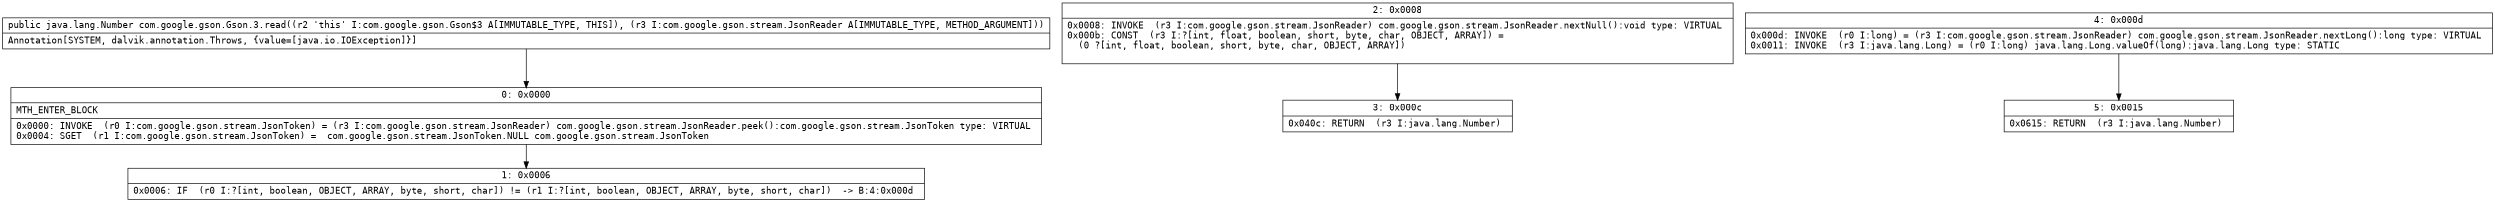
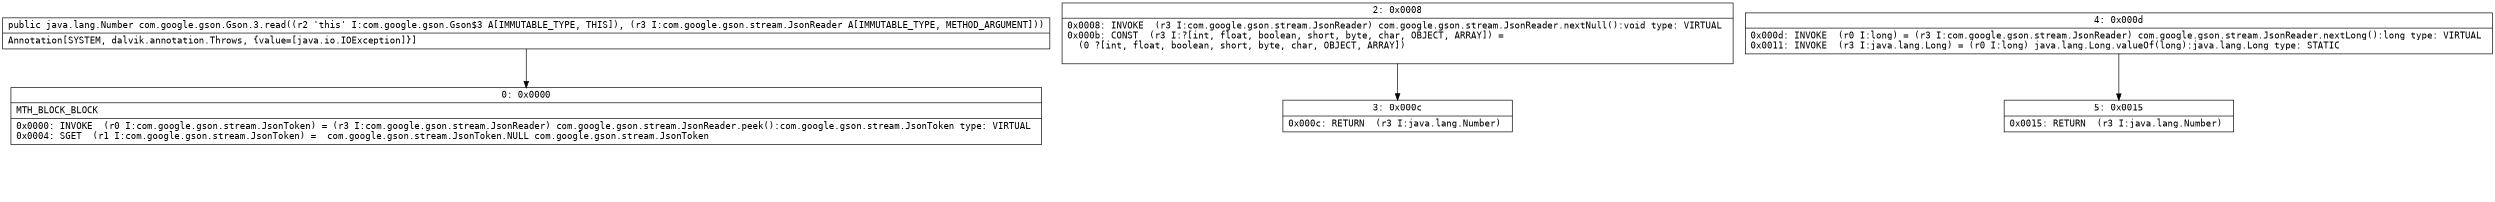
node "0: 0x0000": text "MTH_ENTER_BLOCK" -> "MTH_BLOCK_BLOCK"
node "3: 0x000c": text "0x040c: RETURN  (r3 I:java.lang.Number)" -> "0x000c: RETURN  (r3 I:java.lang.Number)"
node "5: 0x0015": text "0x0615: RETURN  (r3 I:java.lang.Number)" -> "0x0015: RETURN  (r3 I:java.lang.Number)"
node "1: 0x0006": removed
